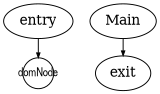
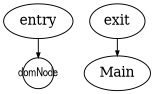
edge "Main" -> "exit": reversed
